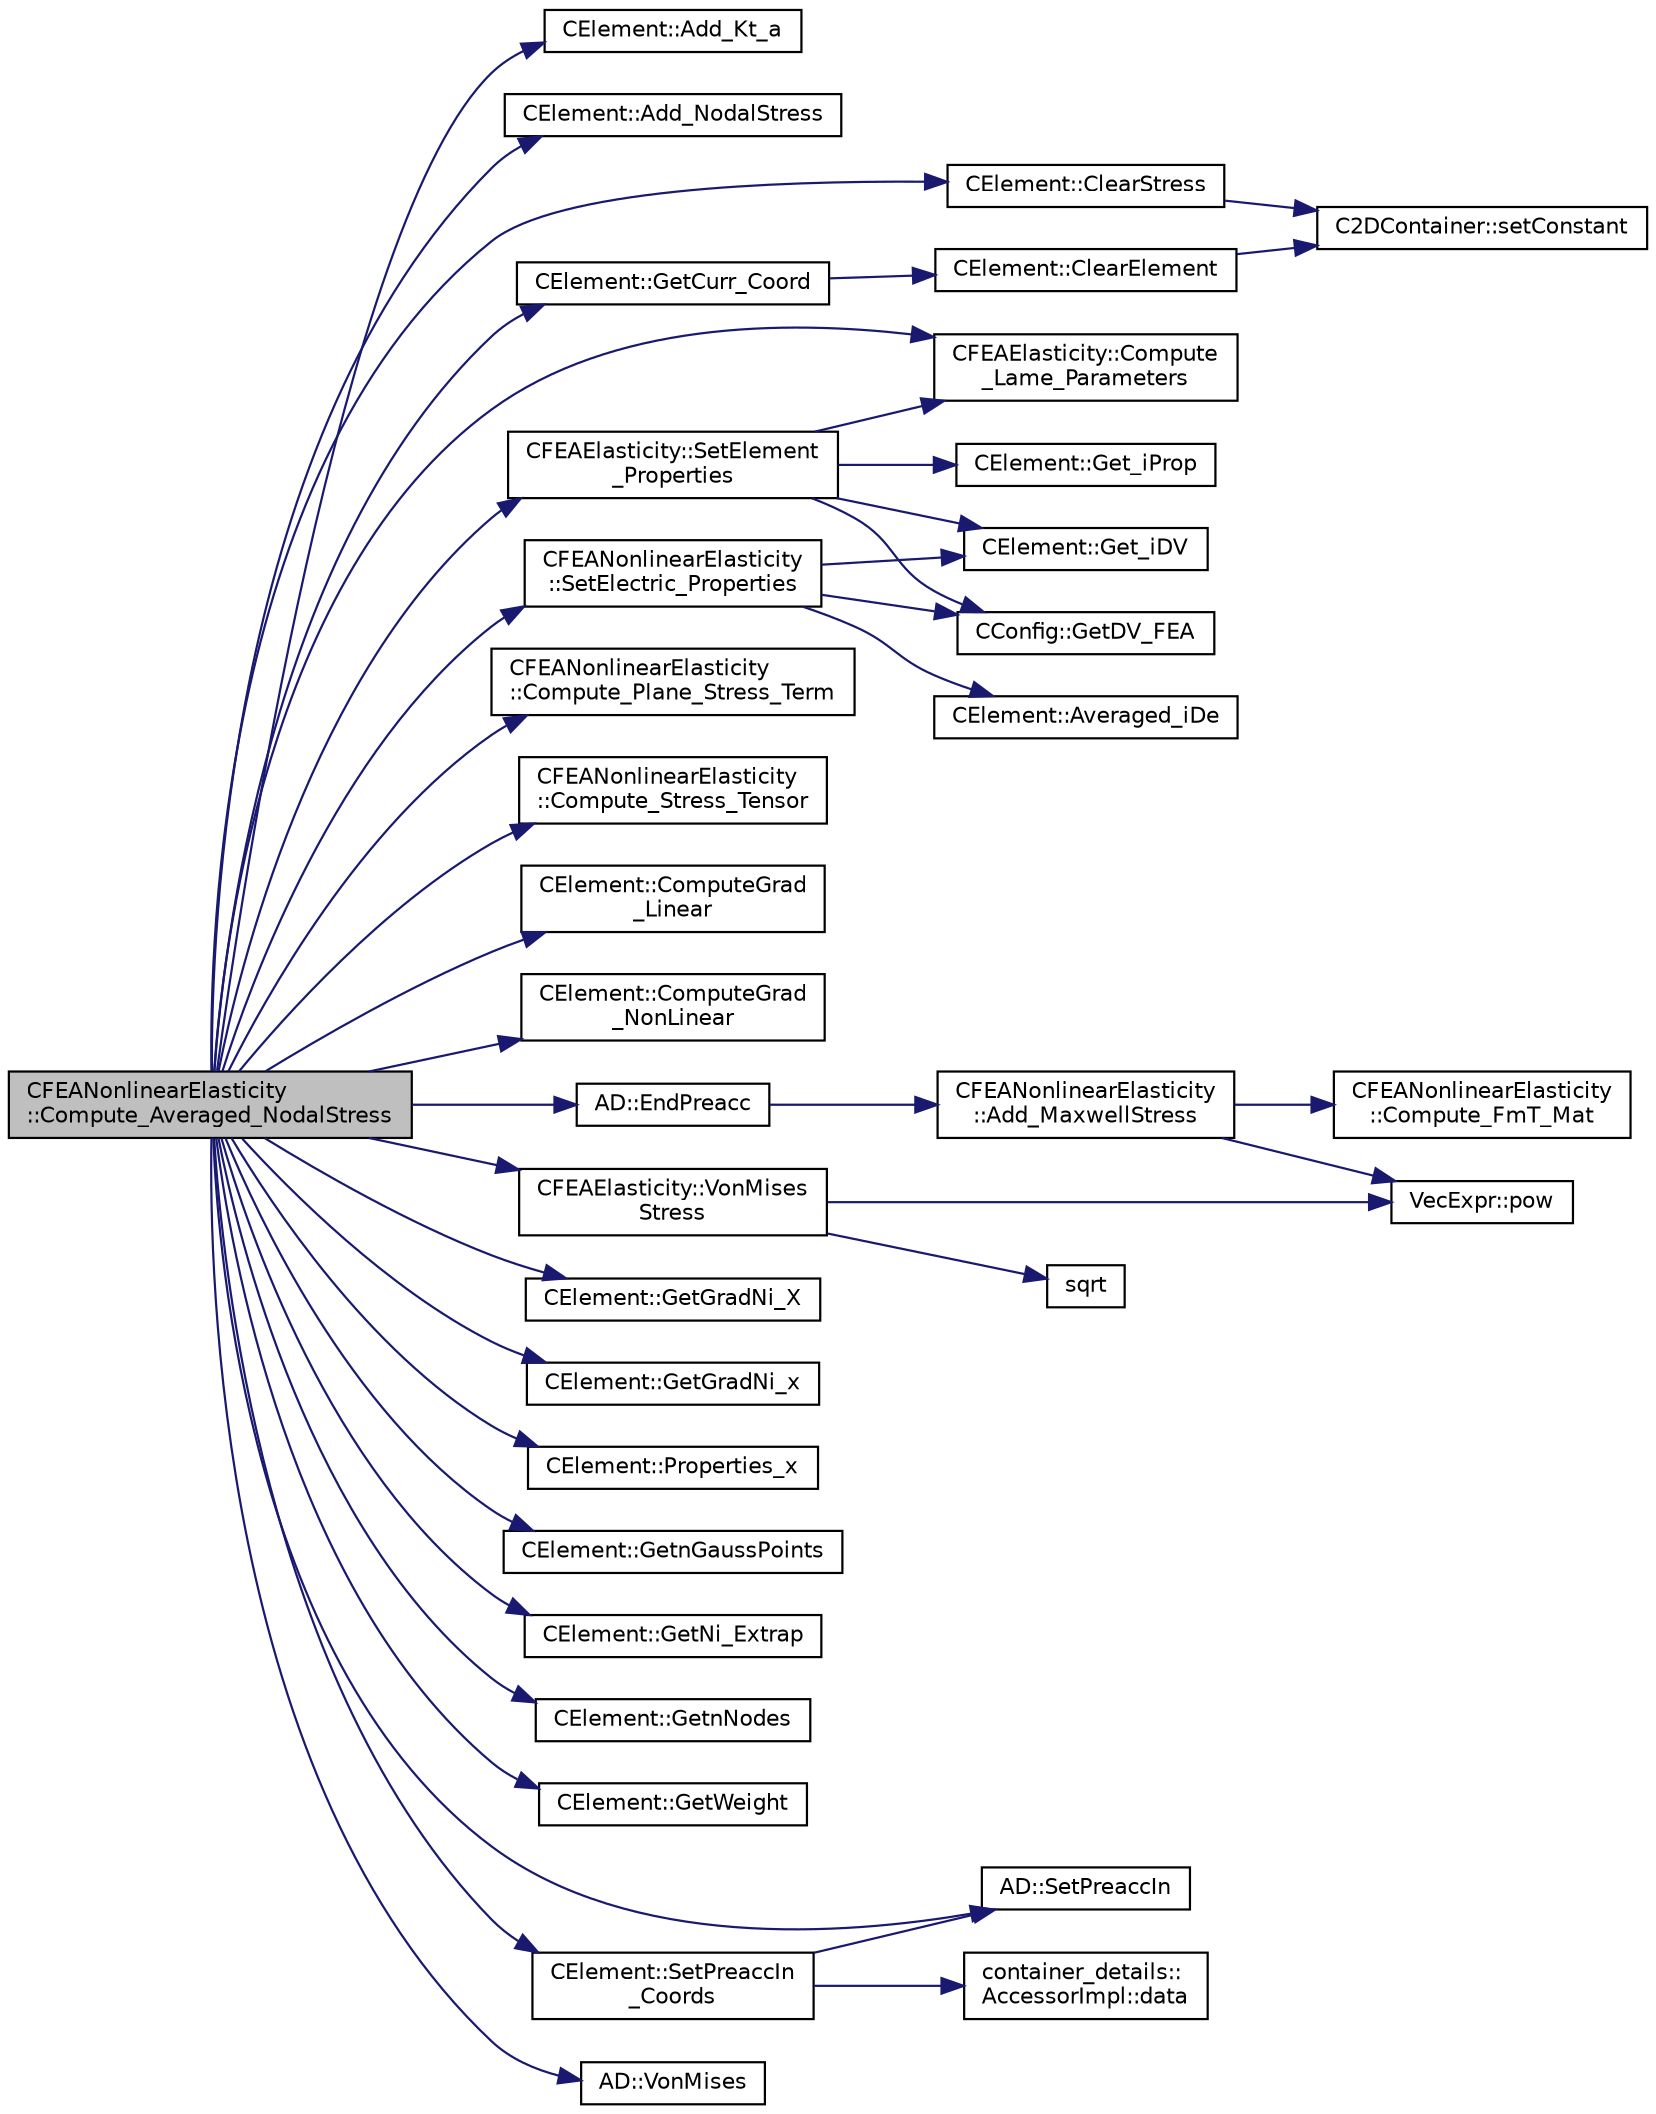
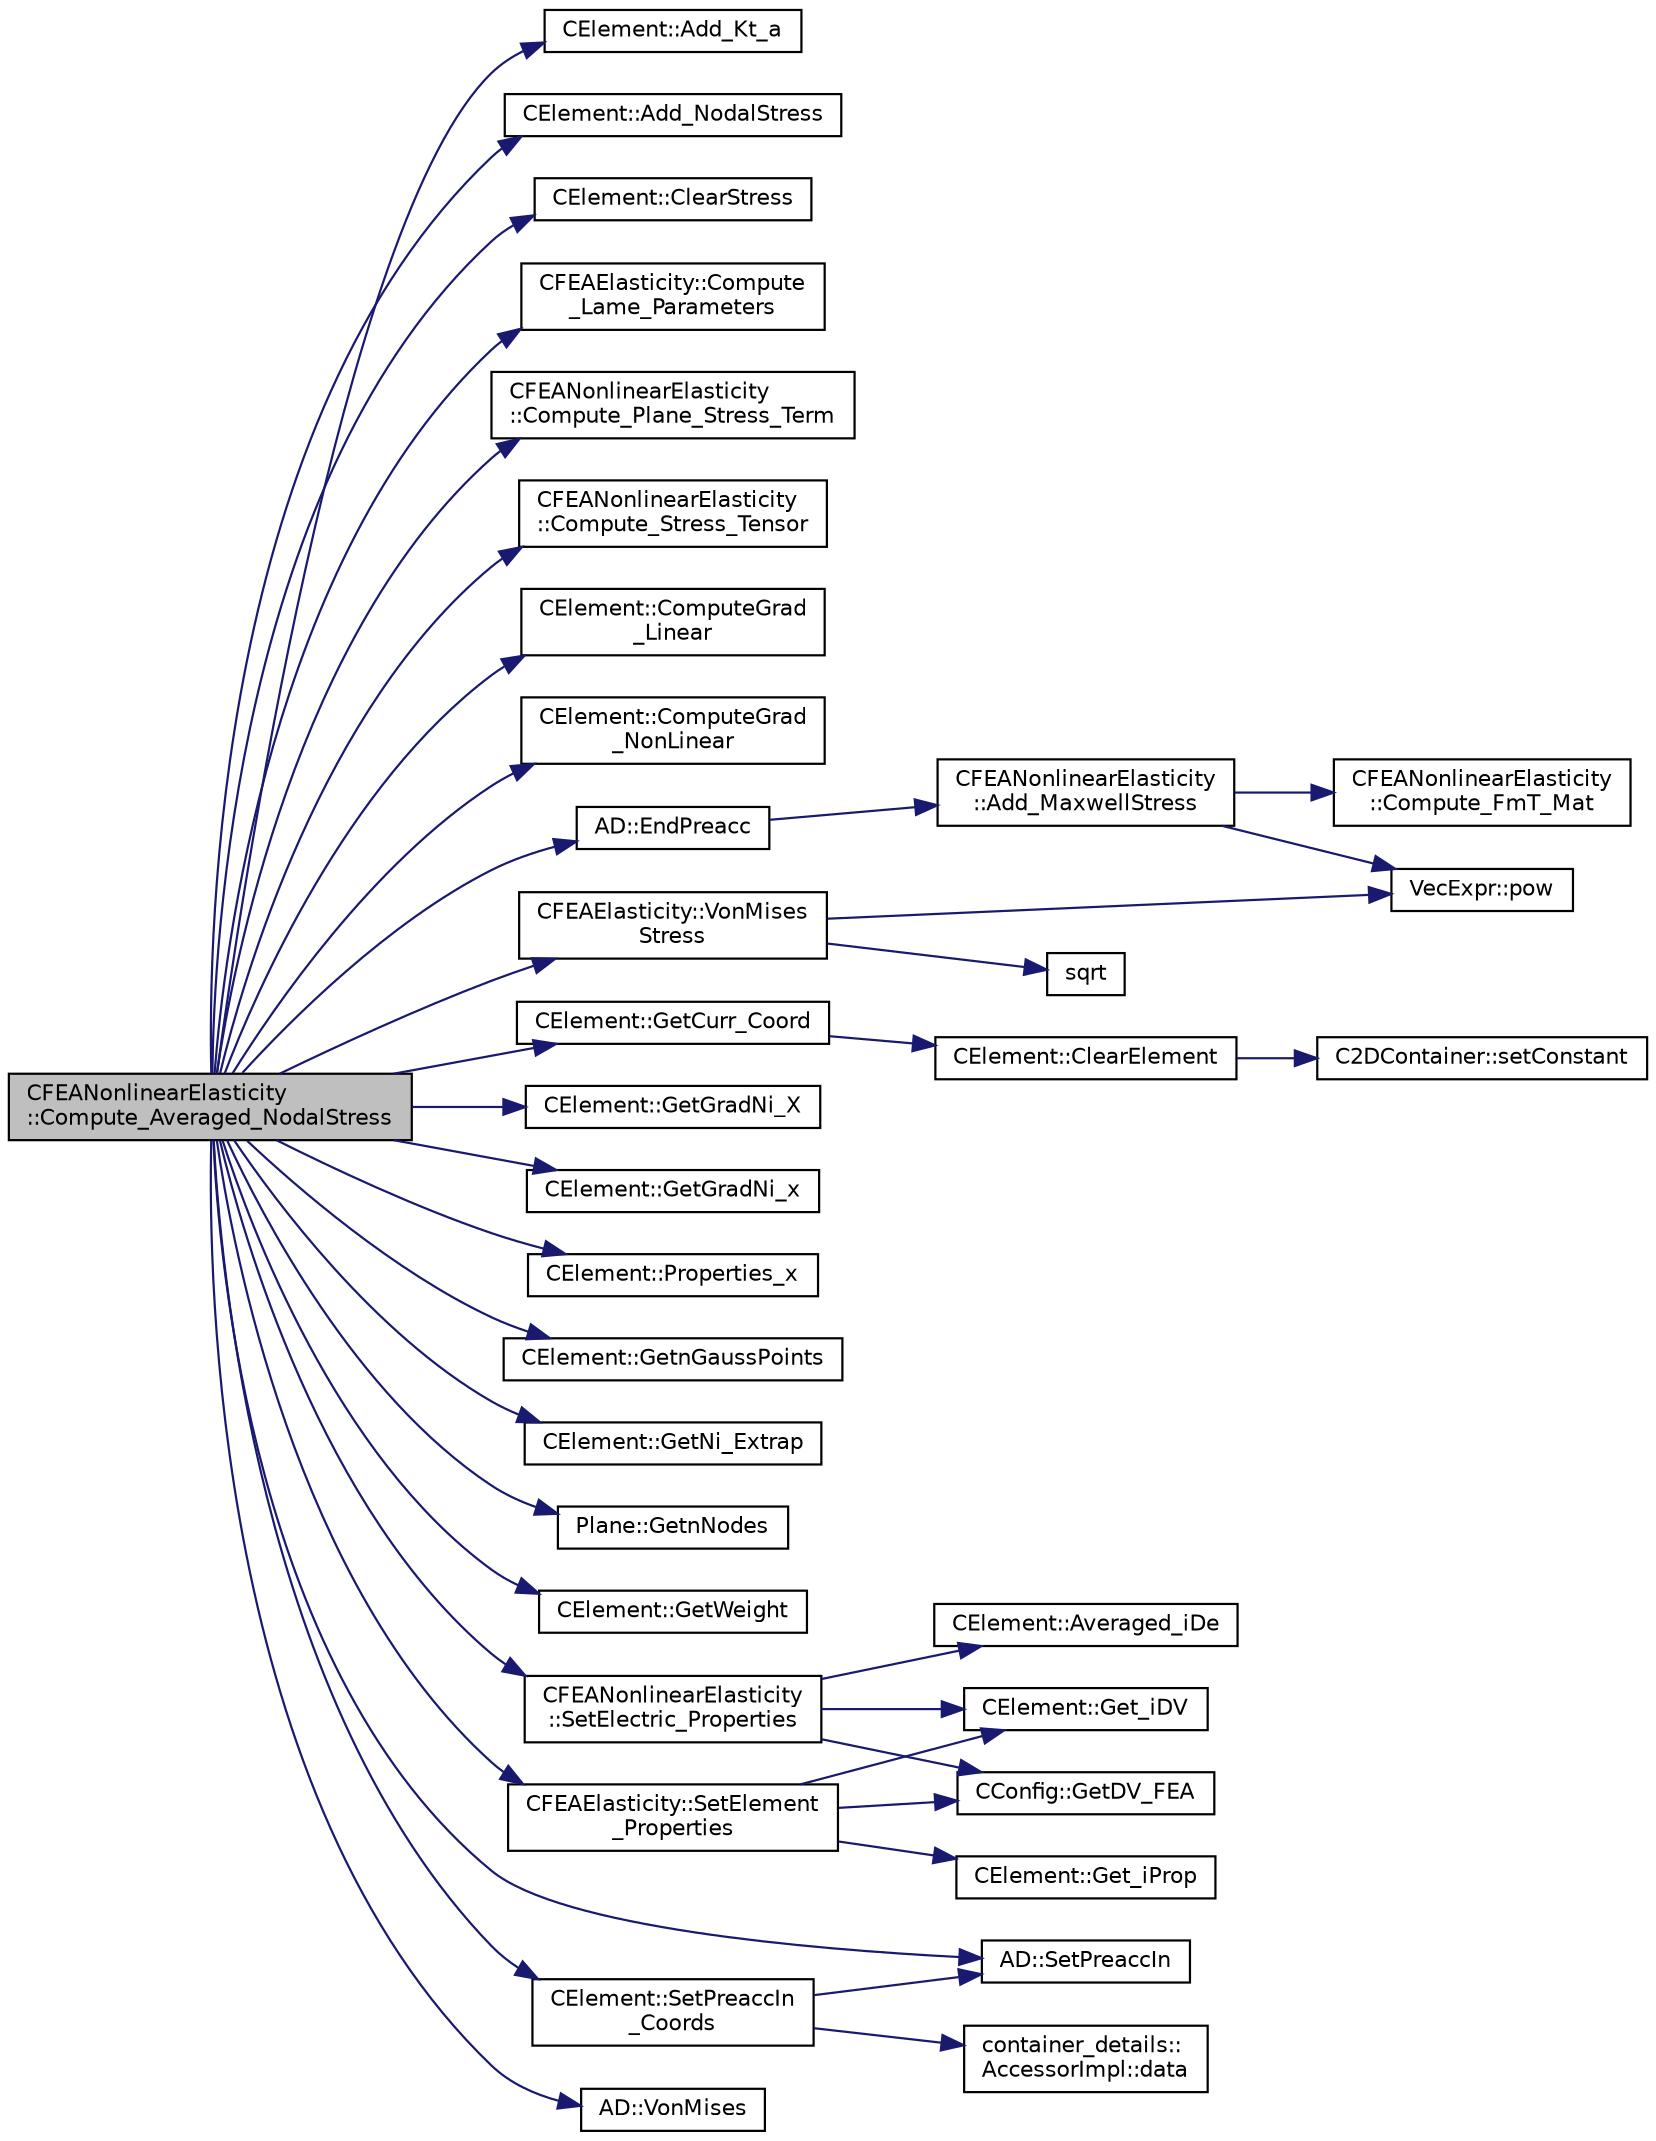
edge "CElement::ClearStress" -> "C2DContainer::setConstant": removed
edge "CFEAElasticity::SetElement _Properties" -> "CFEAElasticity::Compute _Lame_Parameters": removed
node "CElement::GetnNodes": label "CElement::GetnNodes" -> "Plane::GetnNodes"
